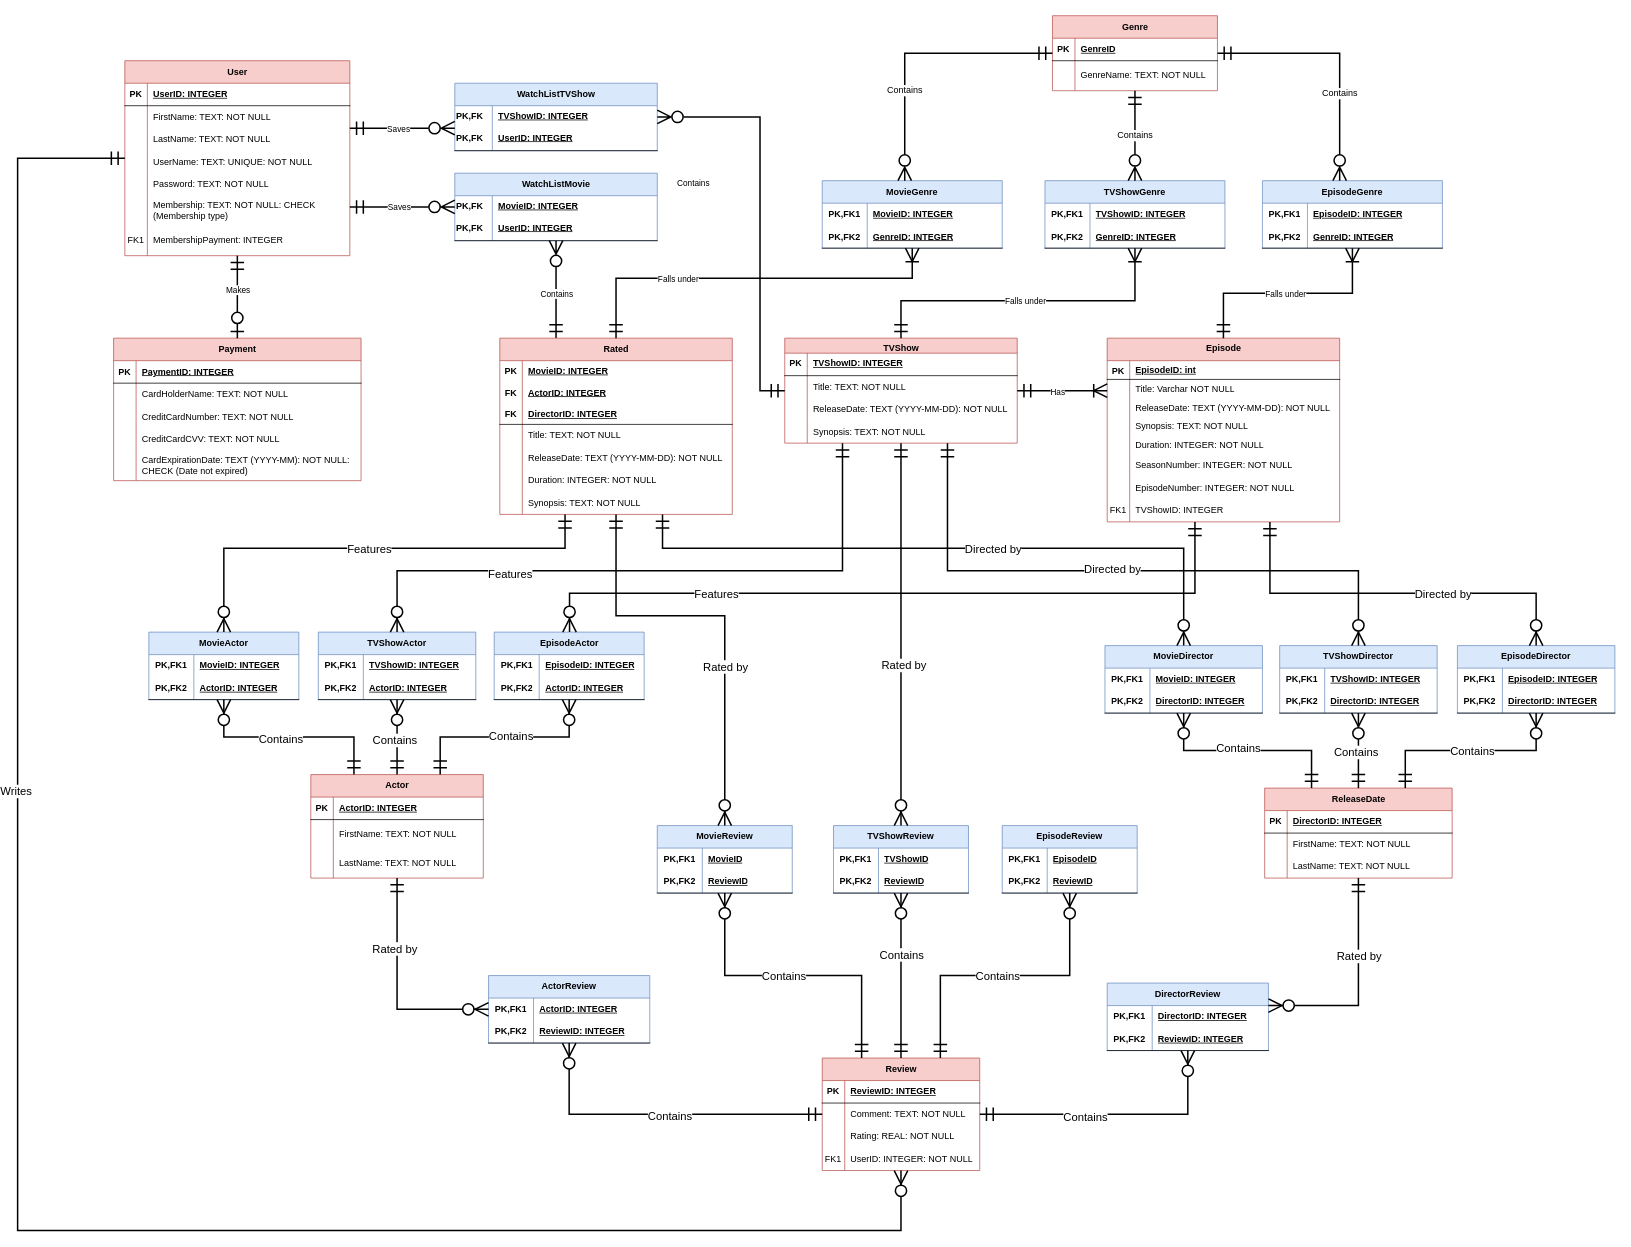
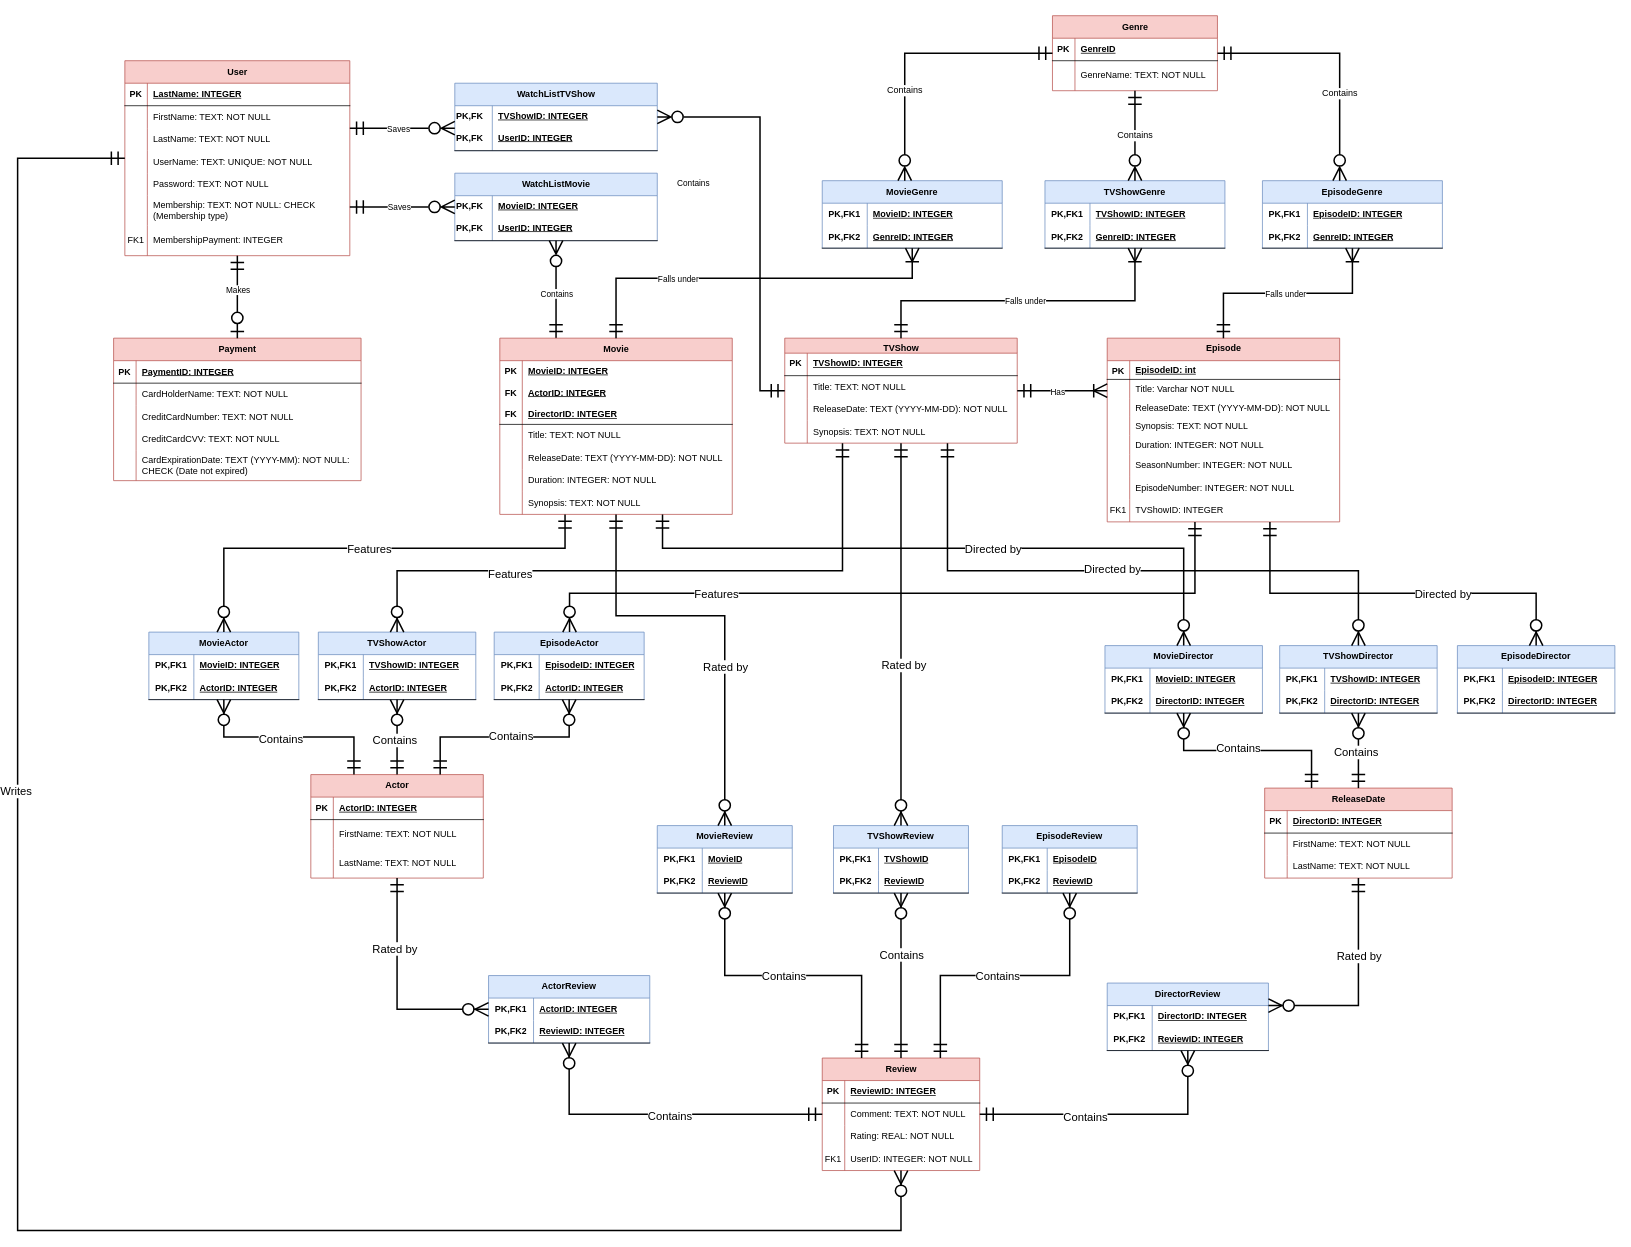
node "UserID: INTEGER": label "UserID: INTEGER" -> "LastName: INTEGER"
node "Rated": label "Rated" -> "Movie"
edge "EpisodeDirector" -- "ReleaseDate": removed, label "Contains"
